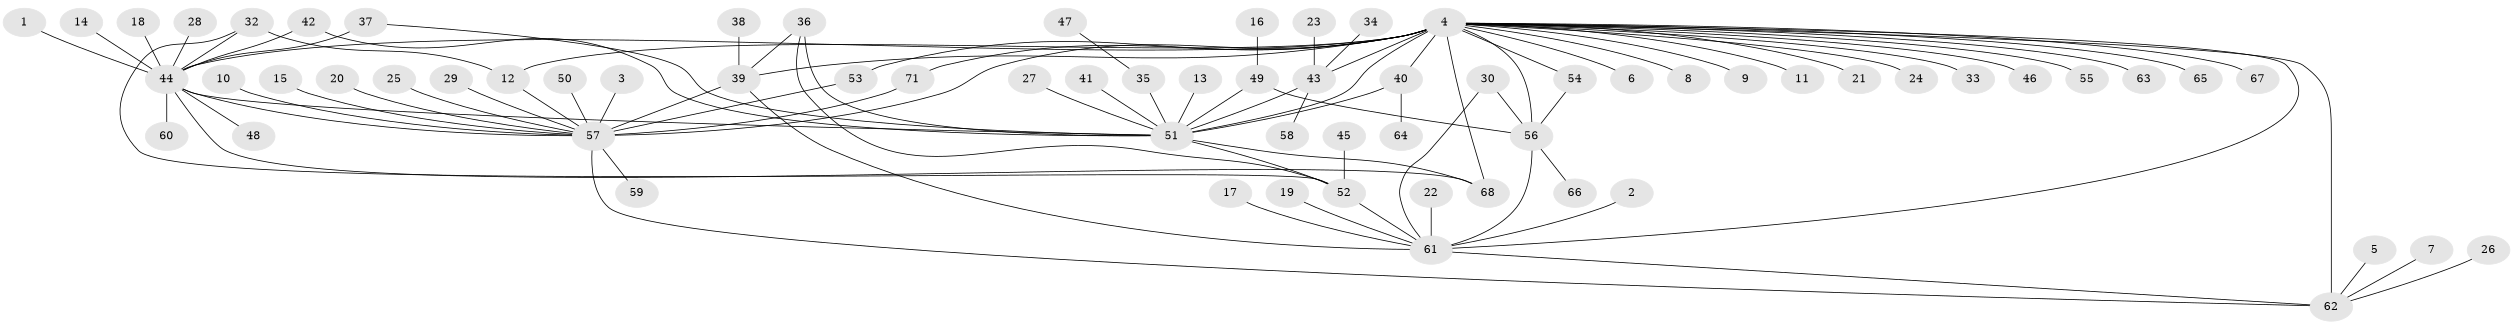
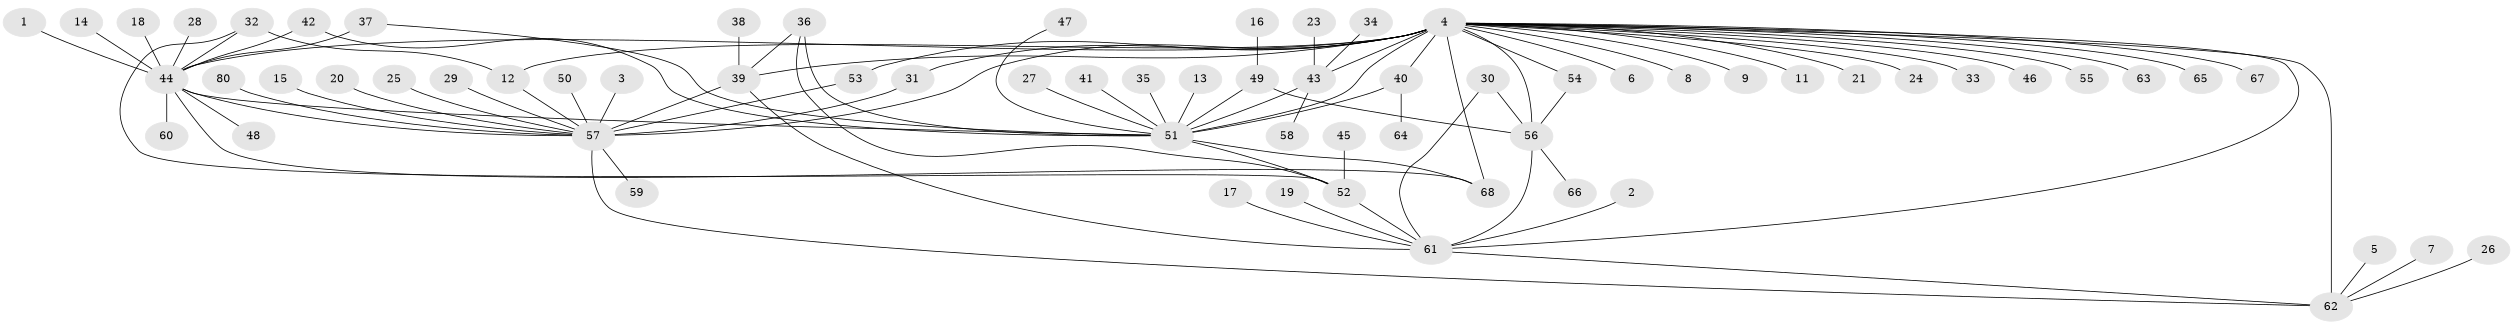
edge "47" -- "35": now "47" -- "51"
node "10": label "10" -> "80"
node "71": label "71" -> "31"
node "22": removed
